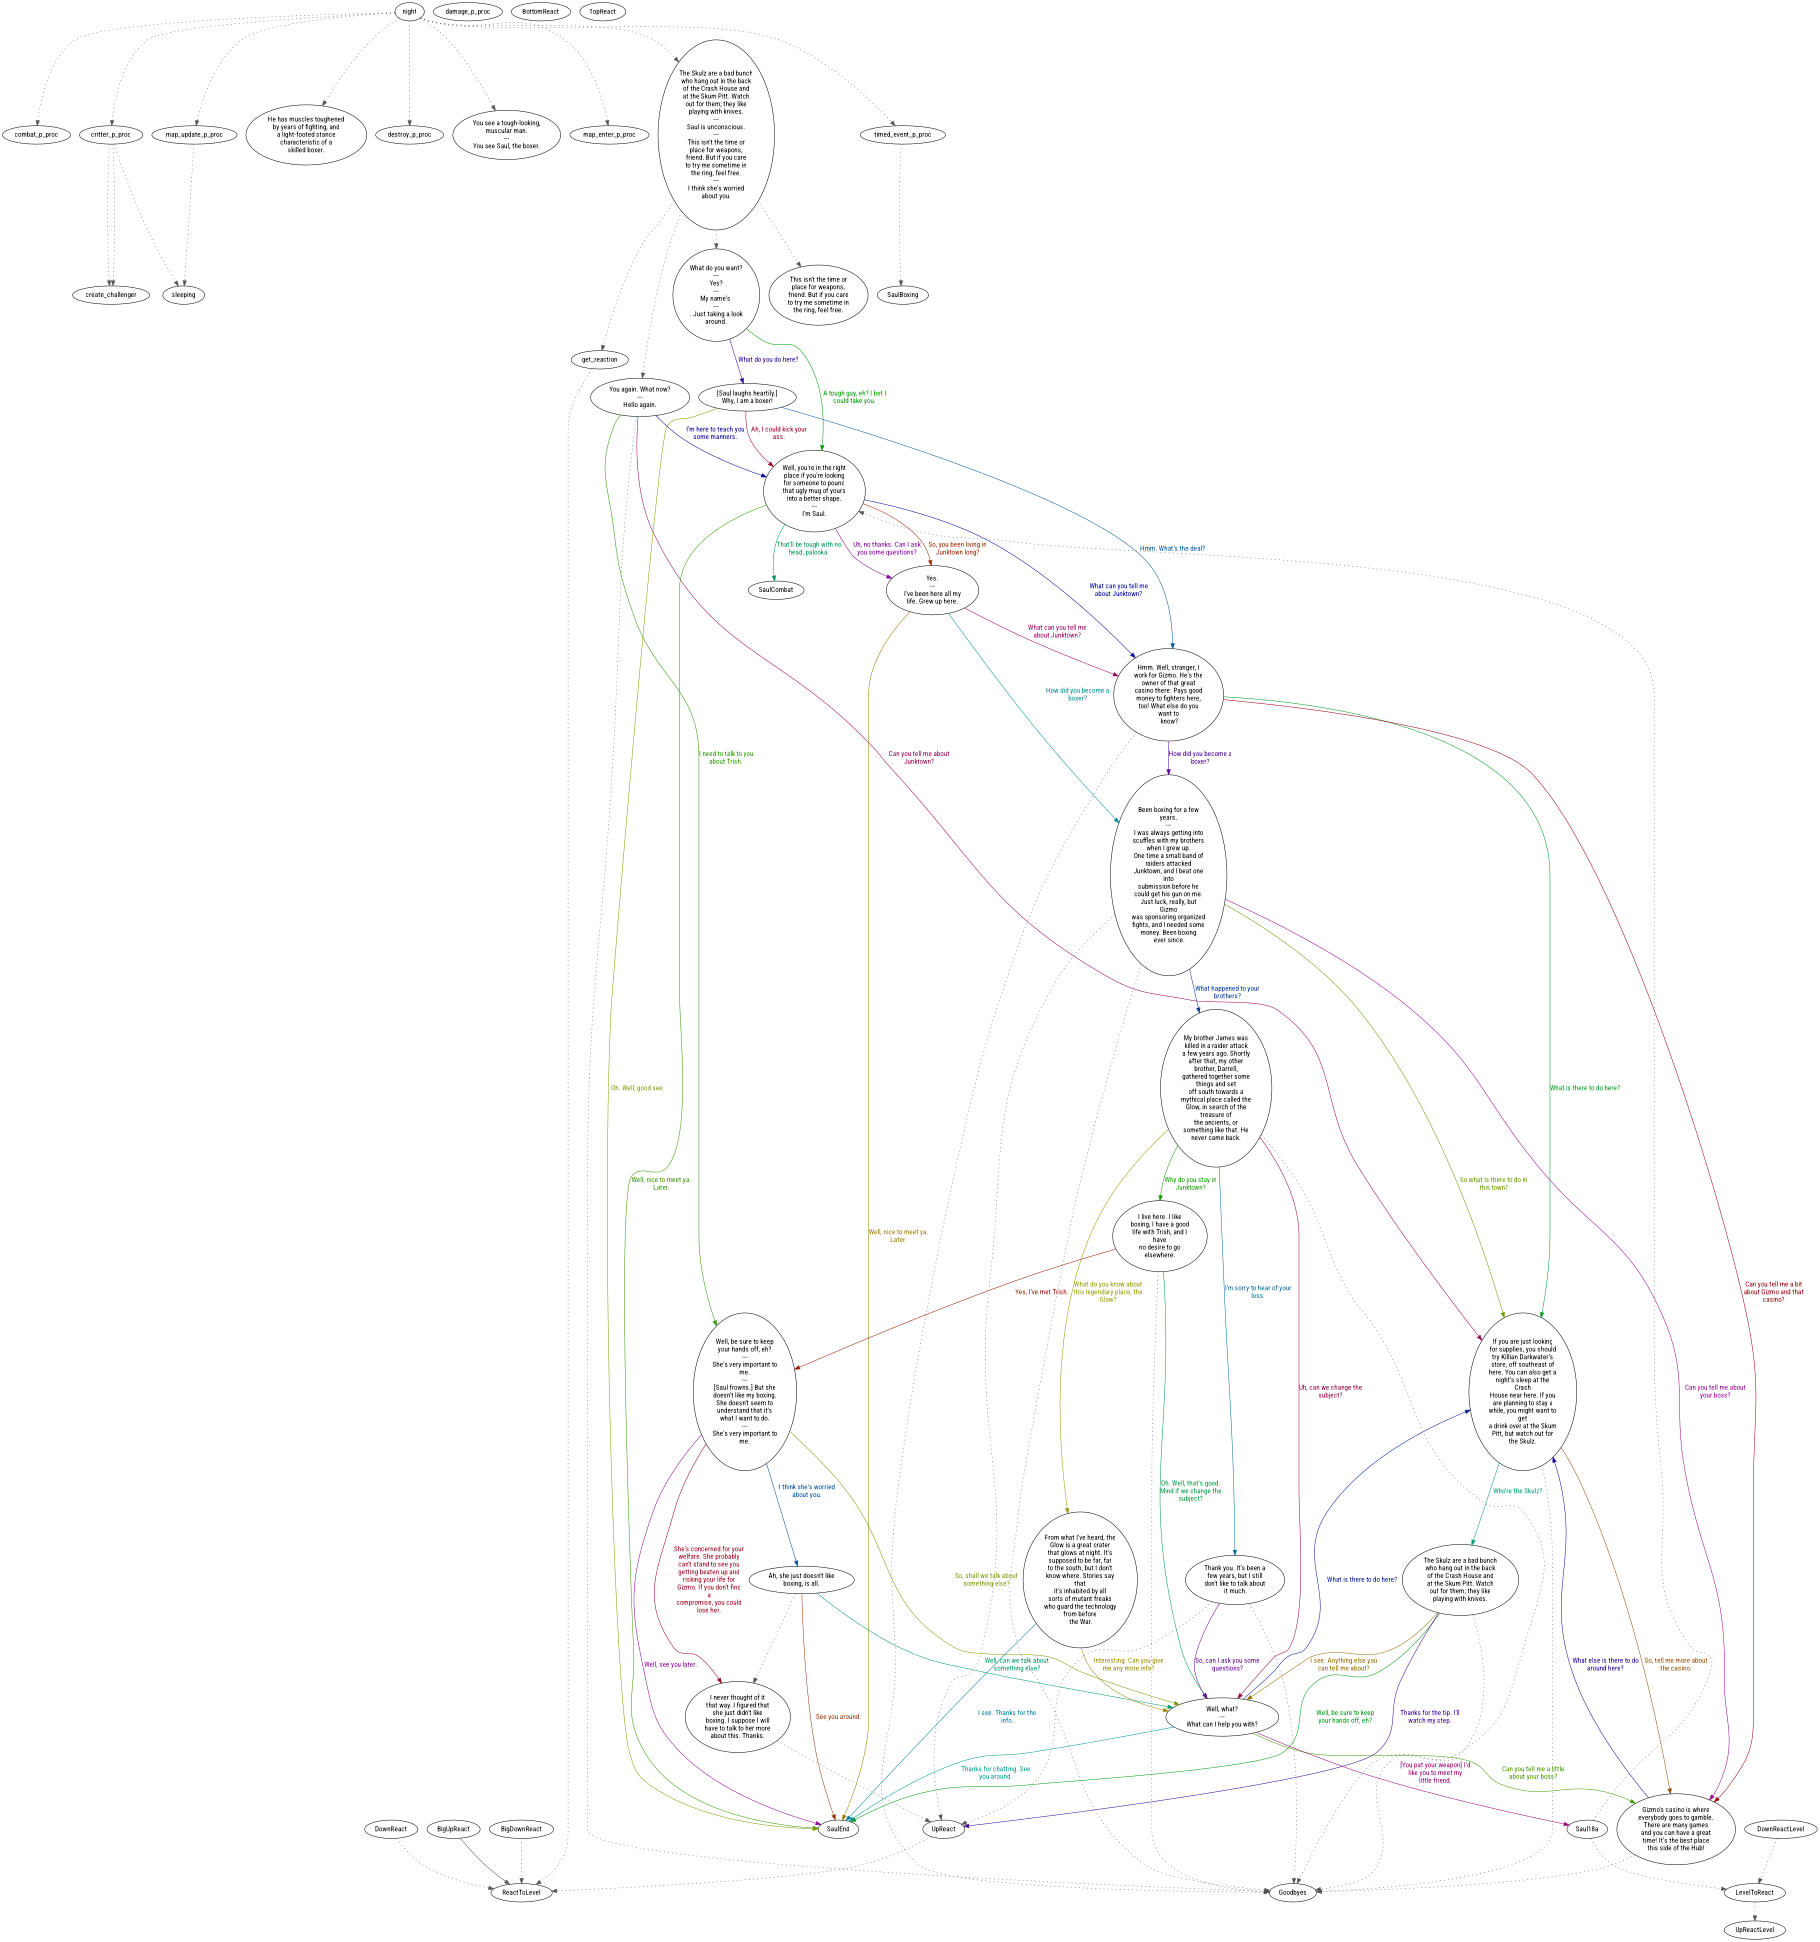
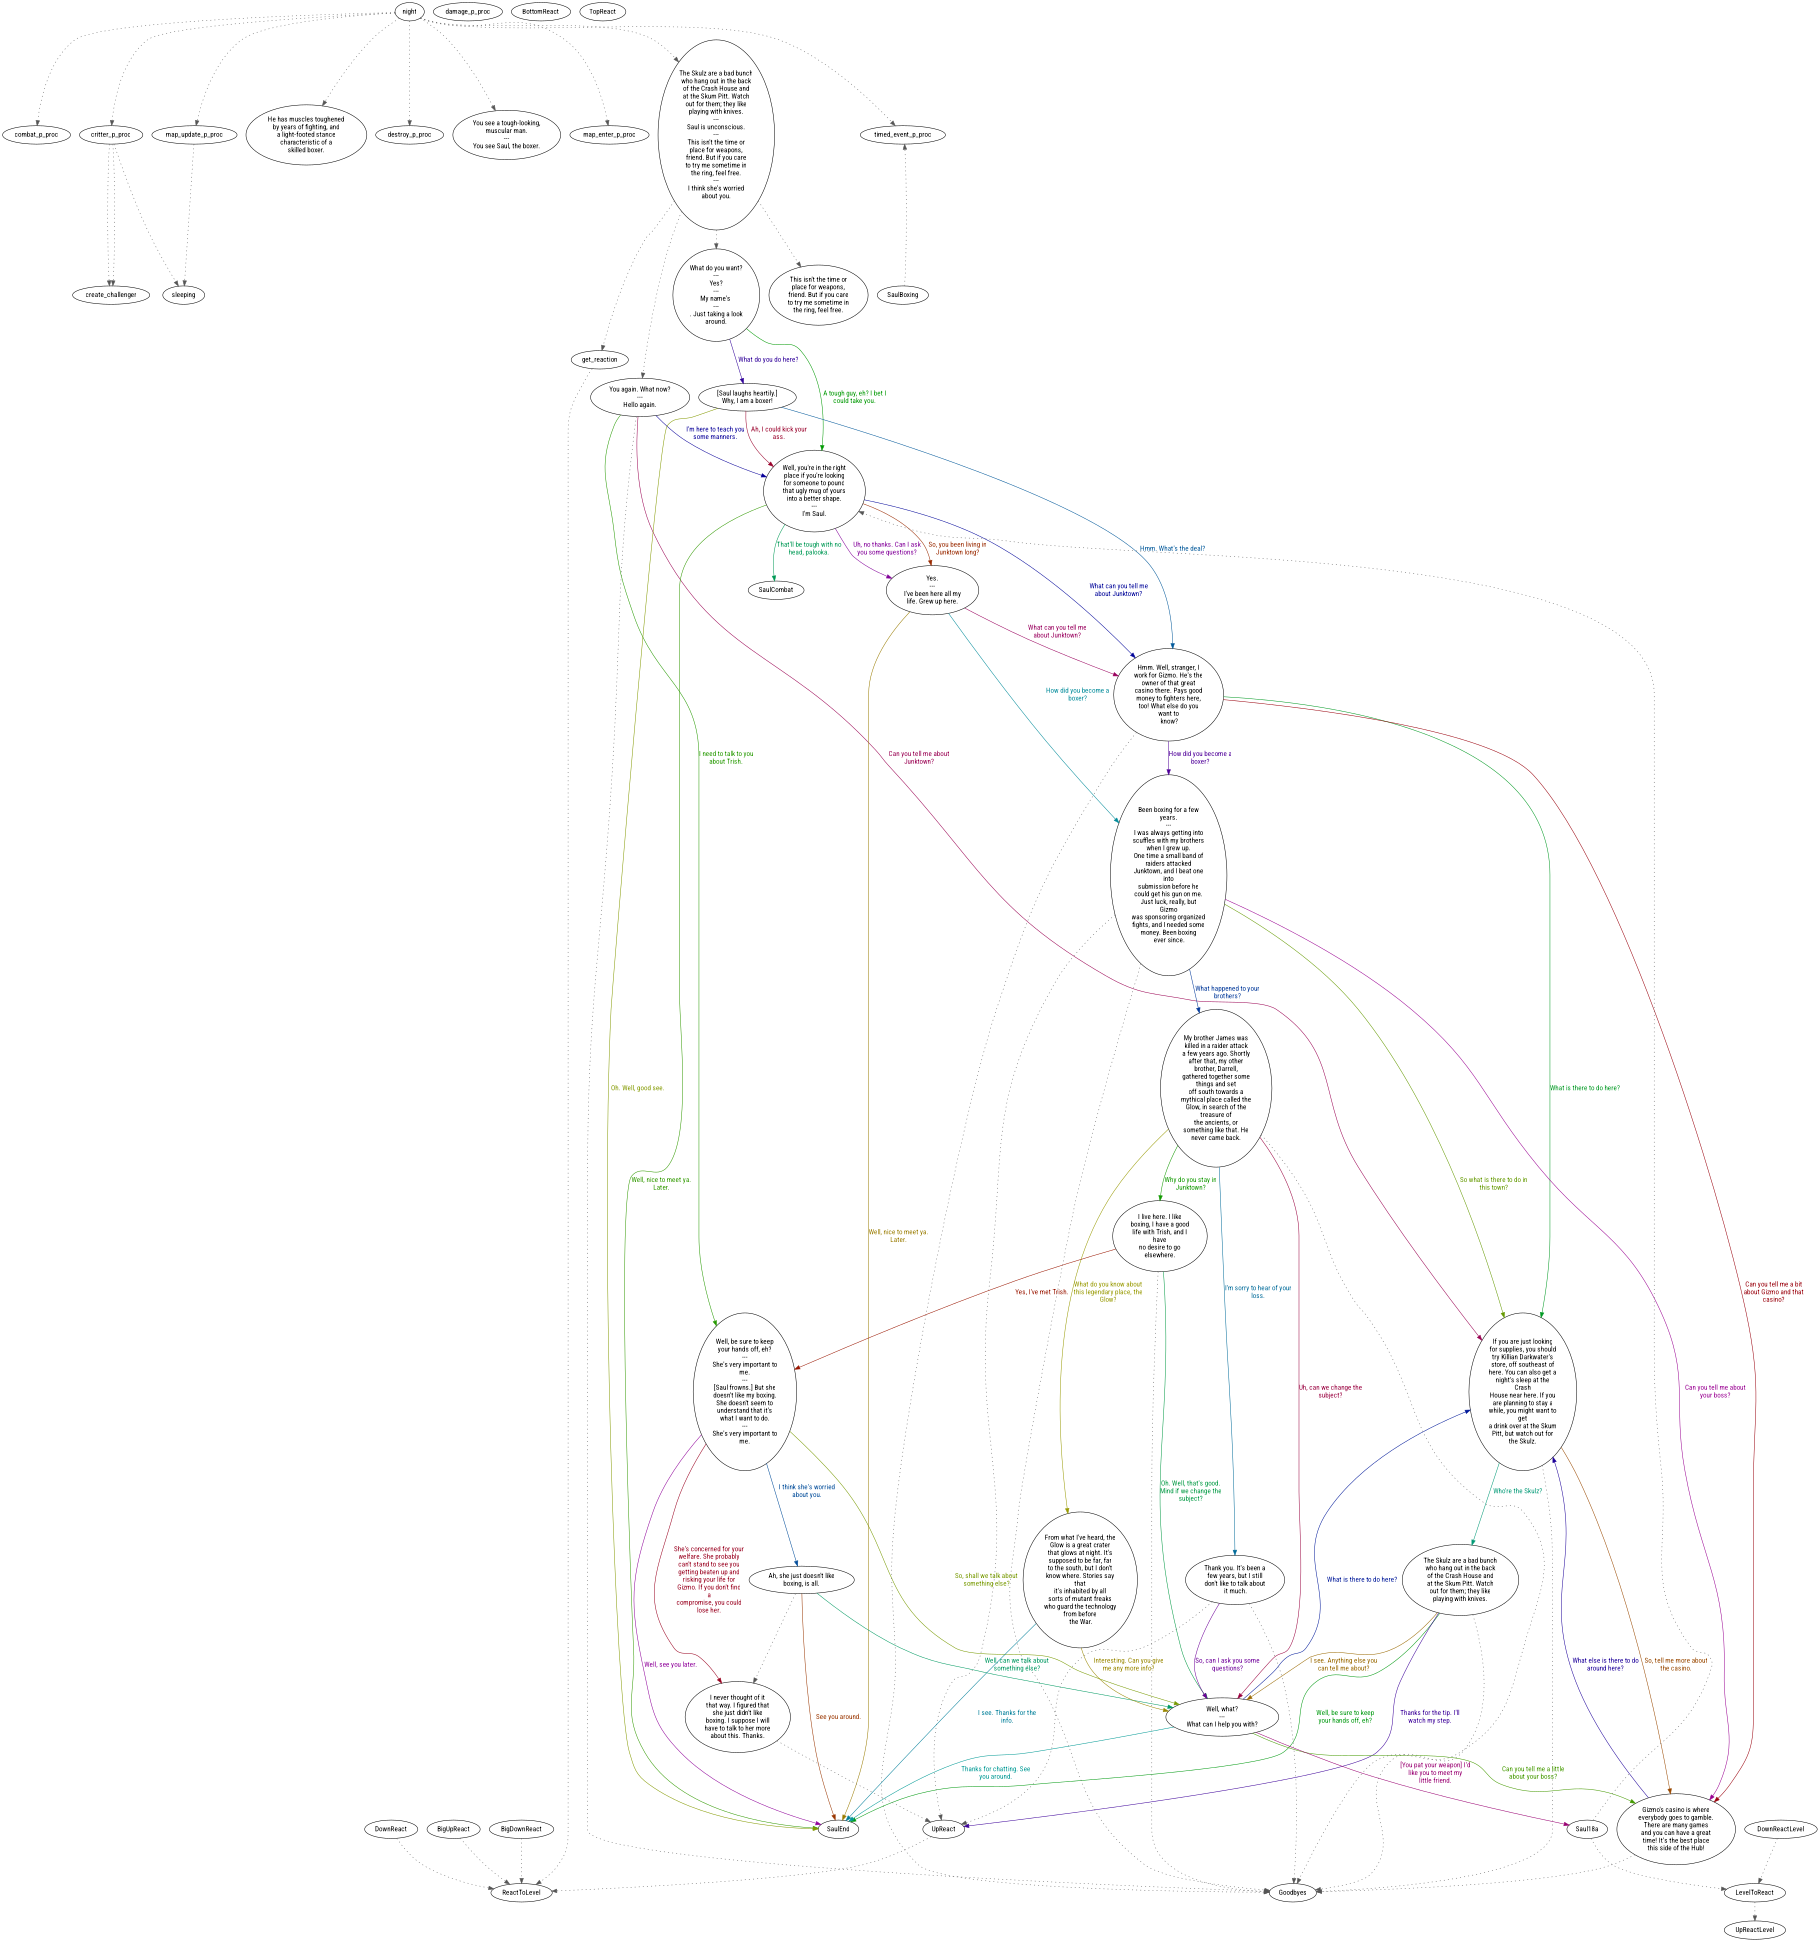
edge "timed_event_p_proc" -> "SaulBoxing": reversed
edge "BigUpReact" -> "ReactToLevel": style solid -> dotted
